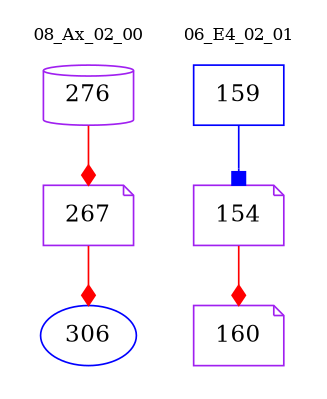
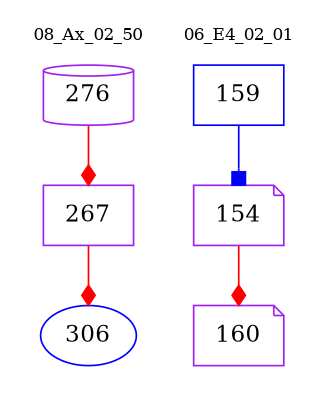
cluster "08_Ax_02_00": label "08_Ax_02_00" -> "08_Ax_02_50"
node "267": shape note -> box
